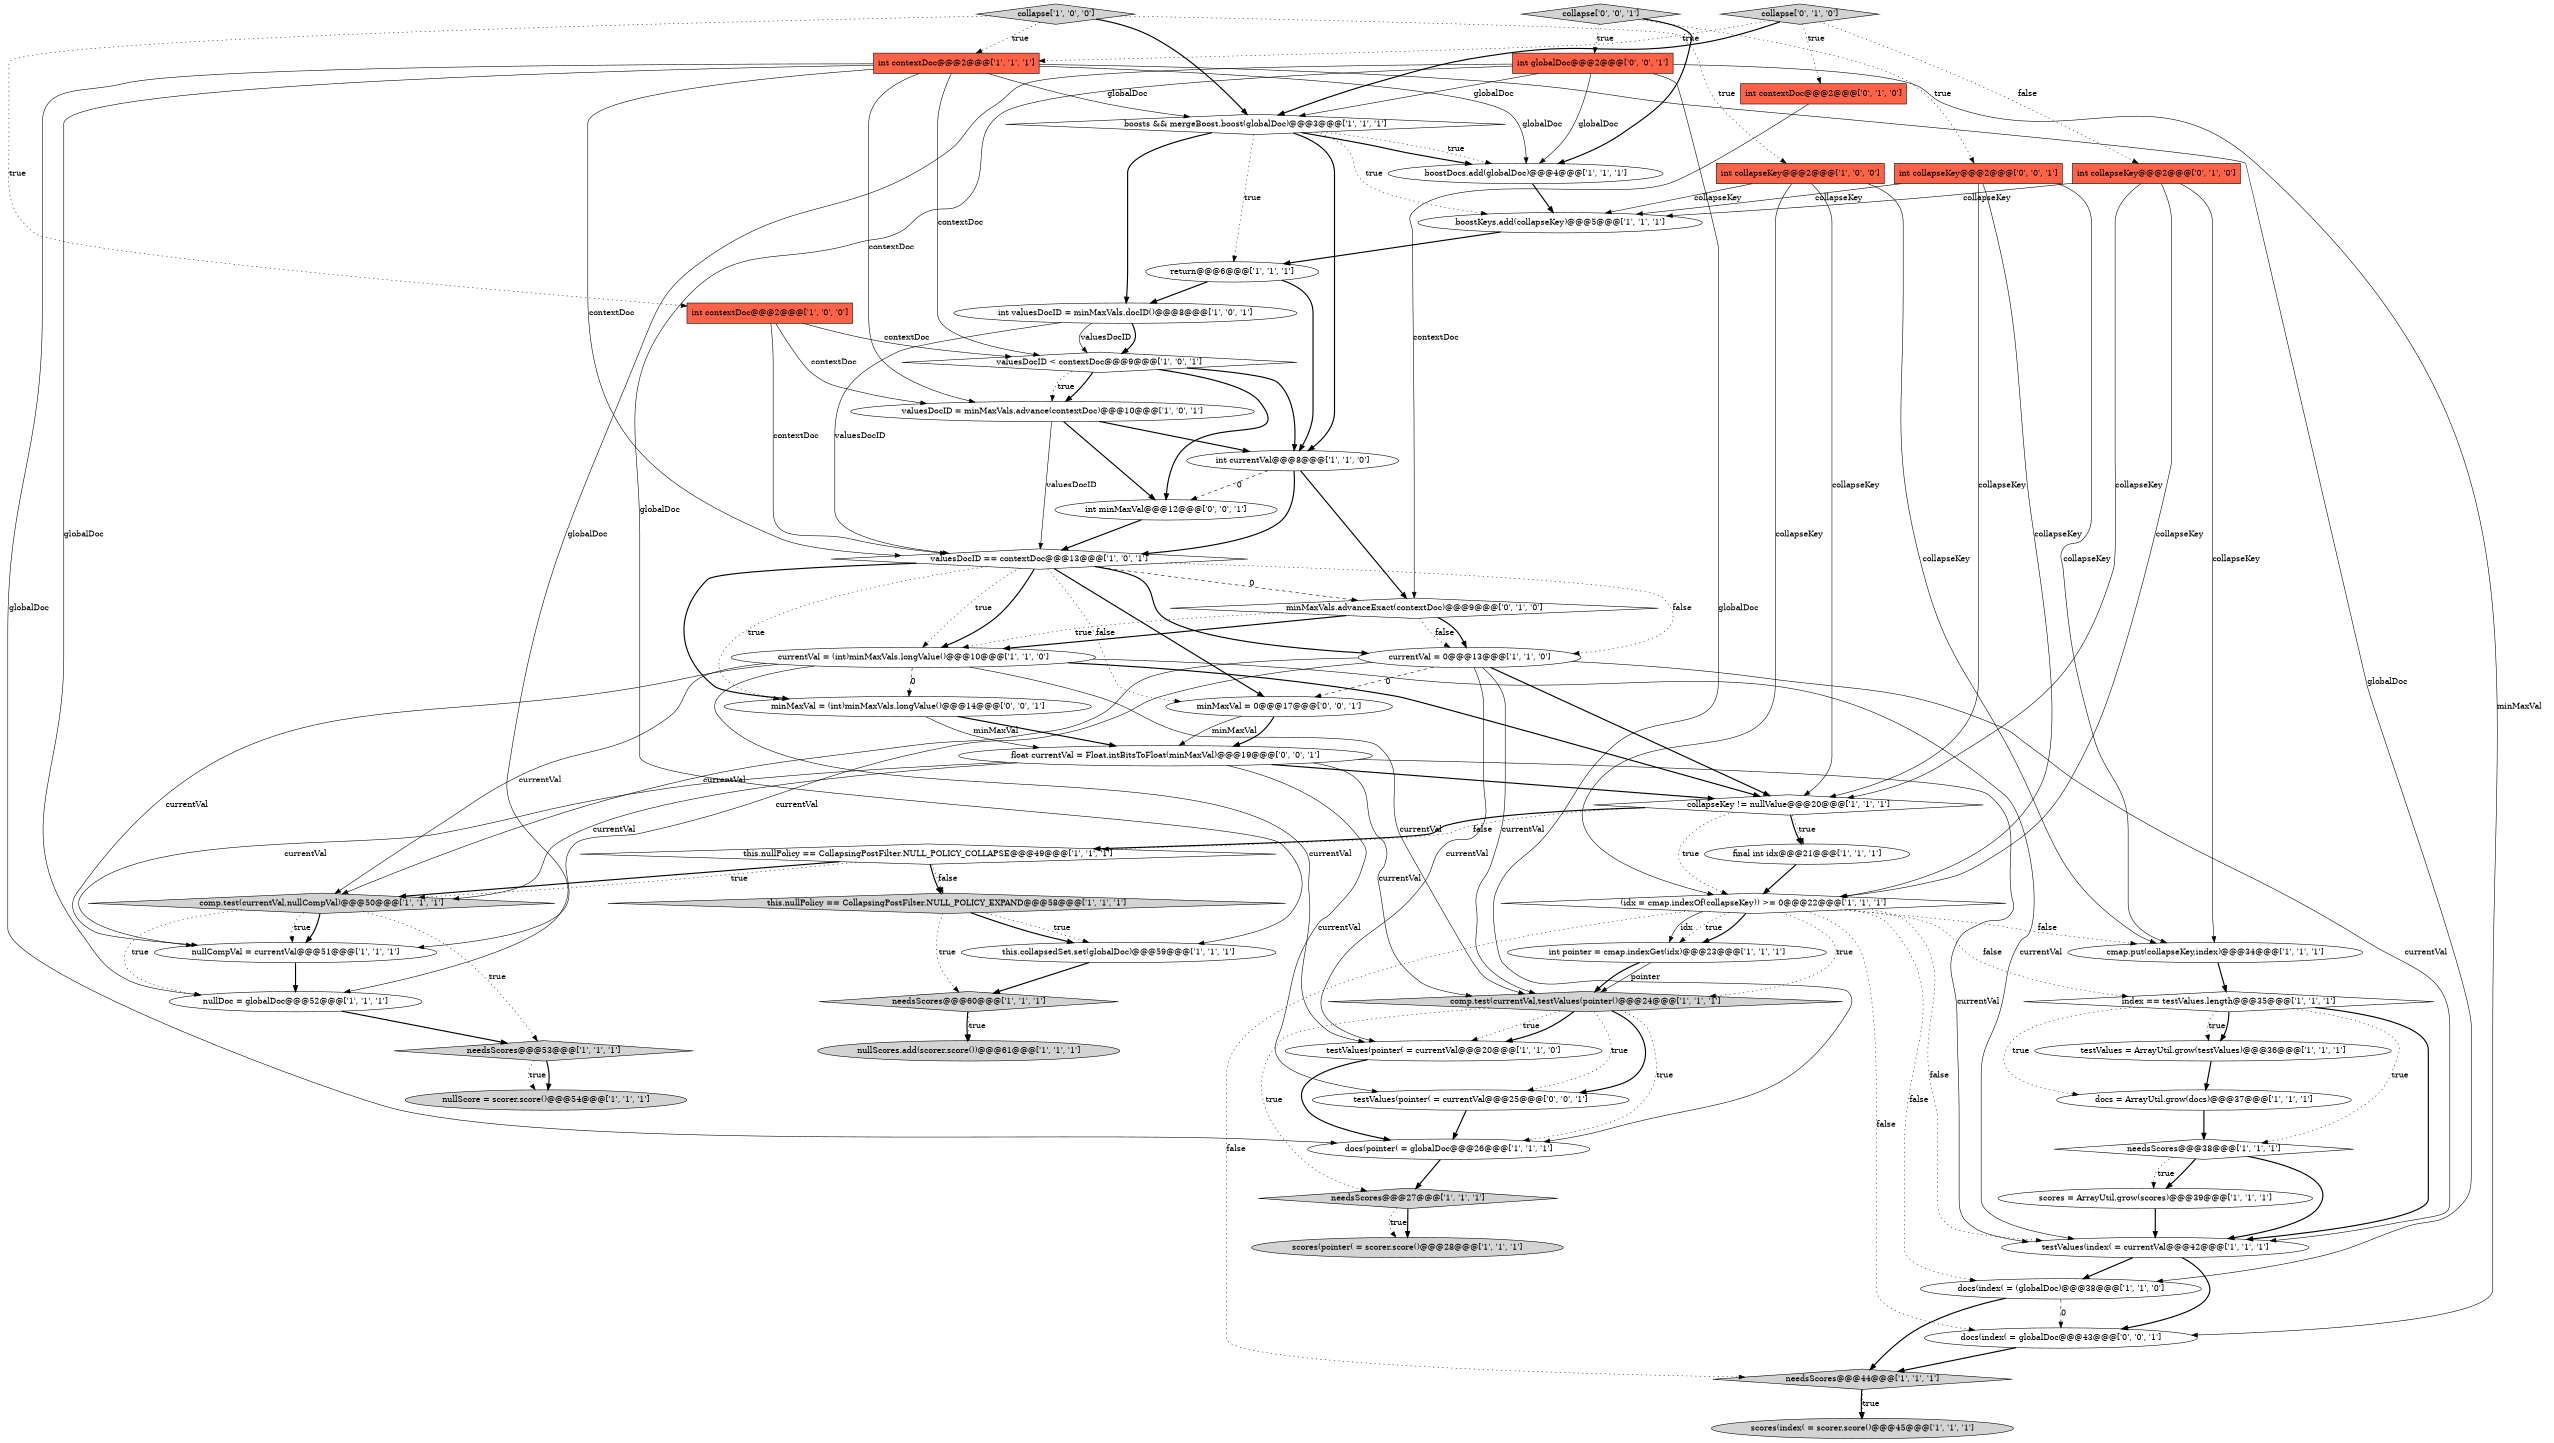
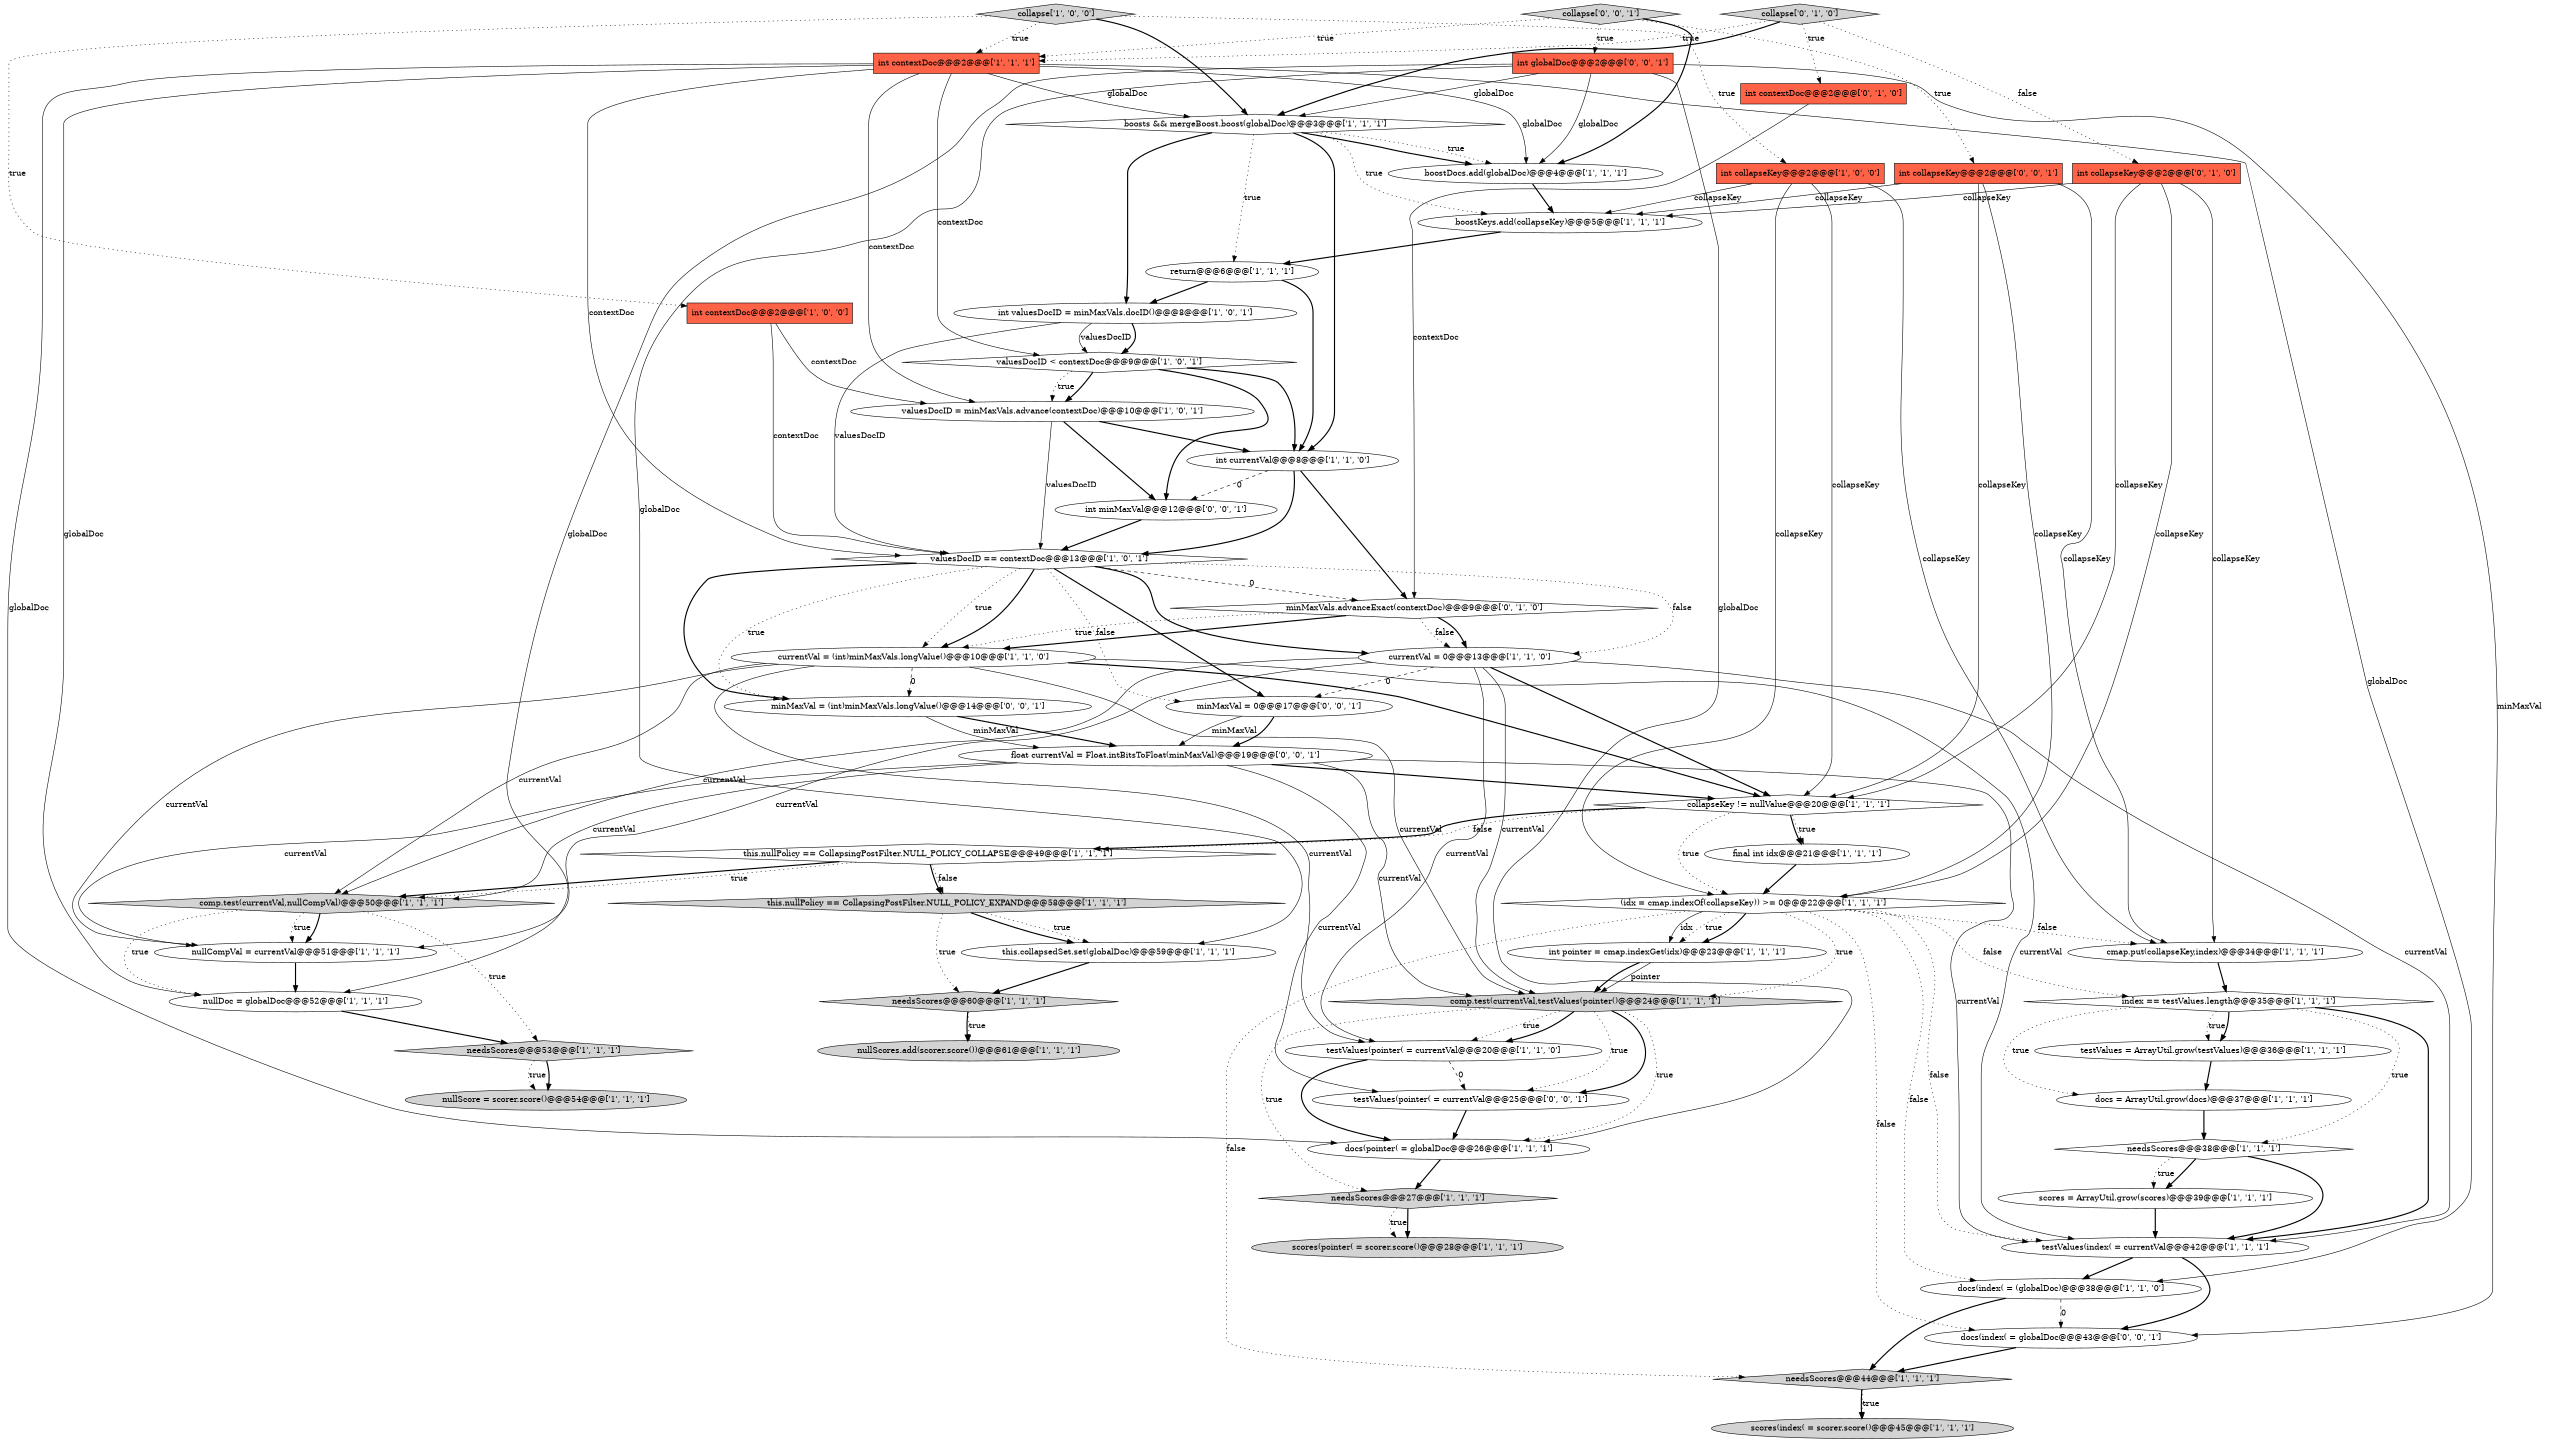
edge "collapse['0', '0', '1']" -> "int contextDoc@@@2@@@['1', '1', '1']": added, label "true"
edge "int contextDoc@@@2@@@['1', '0', '0']" -> "valuesDocID < contextDoc@@@9@@@['1', '0', '1']": removed, label "contextDoc"
edge "testValues(pointer( = currentVal@@@20@@@['1', '1', '0']" -> "testValues(pointer( = currentVal@@@25@@@['0', '0', '1']": added, label "0"
